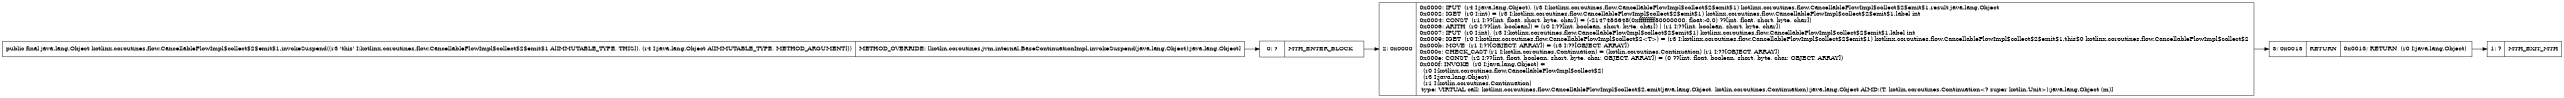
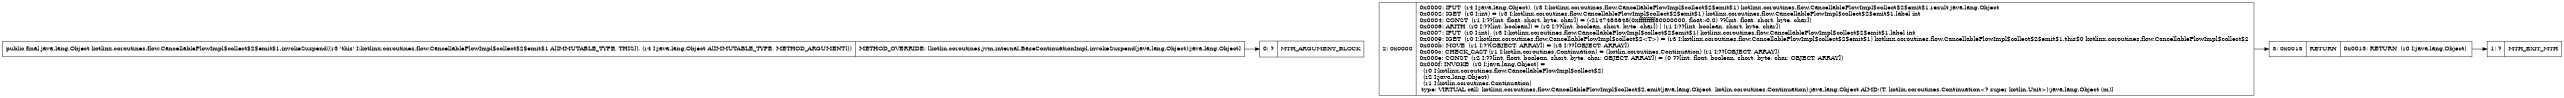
node "0: ?": text "MTH_ENTER_BLOCK" -> "MTH_ARGUMENT_BLOCK"
edge "0: ?" -> "2: 0x0000": removed
node "2: 0x0000": text "(r3 I:java.lang.Object)" -> "(r2 I:java.lang.Object)"
